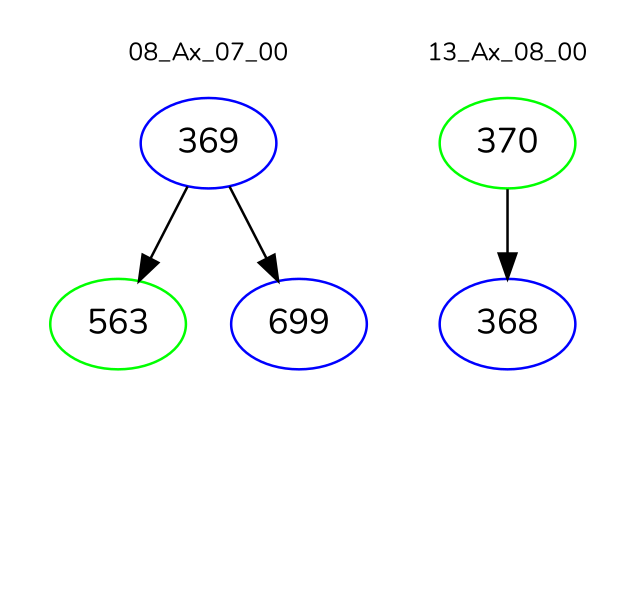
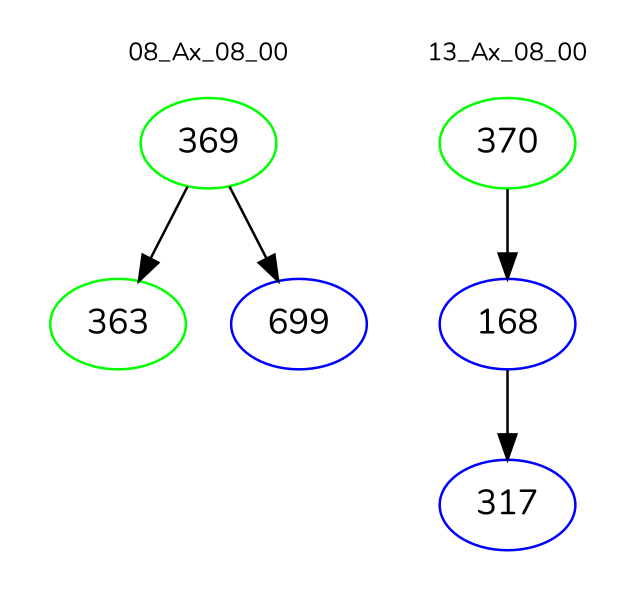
cluster "08_Ax_07_00": label "08_Ax_07_00" -> "08_Ax_08_00"
node "369": color blue -> green
node "563": label "563" -> "363"
node "368": label "368" -> "168"
node "317": added
